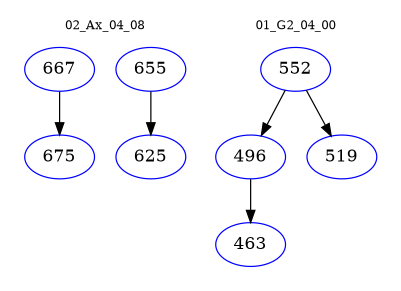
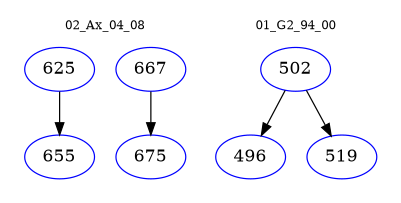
cluster "01_G2_04_00": label "01_G2_04_00" -> "01_G2_94_00"
node "552": label "552" -> "502"
edge "655" -> "625": reversed
node "463": removed
